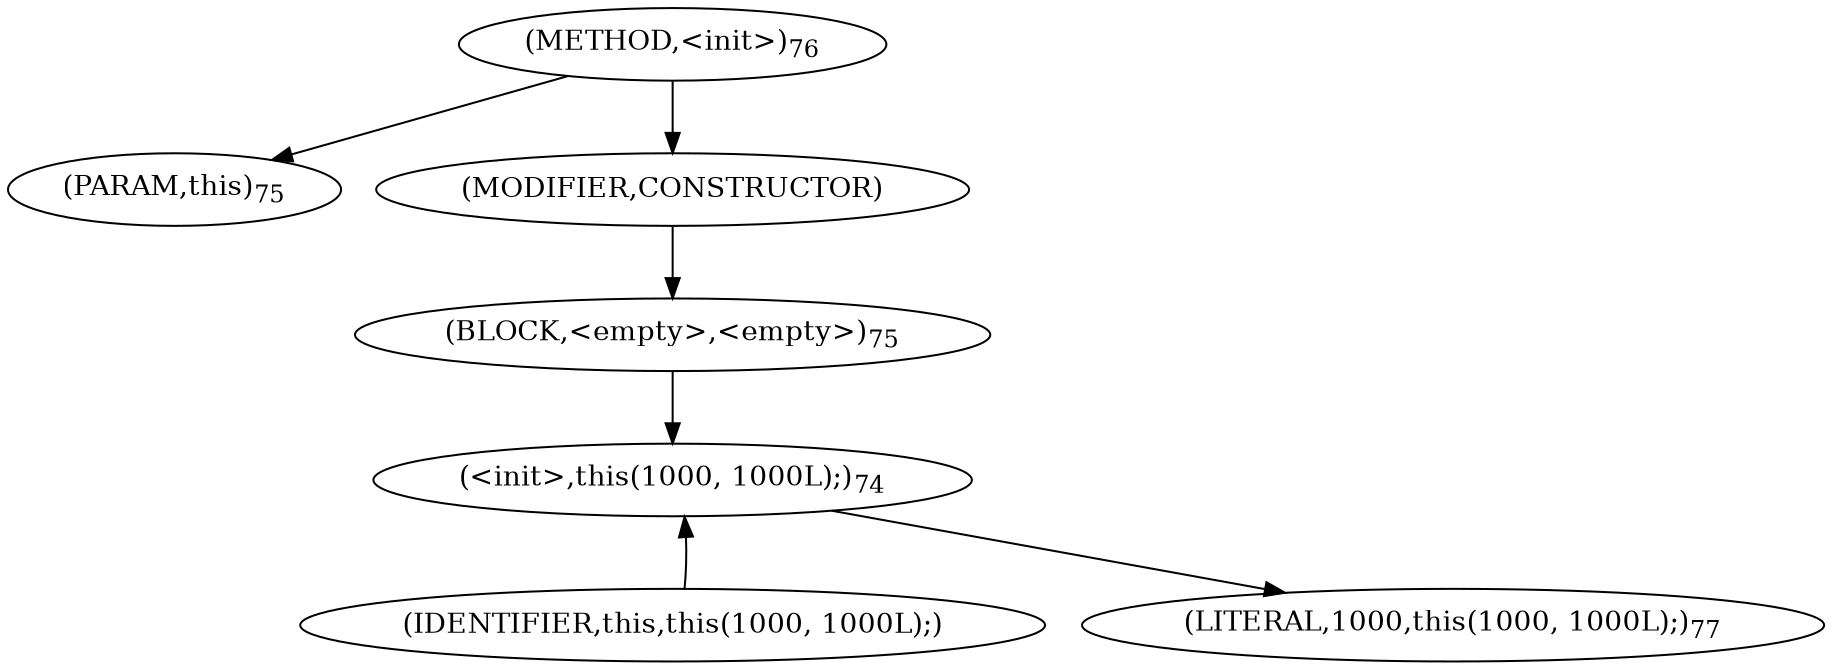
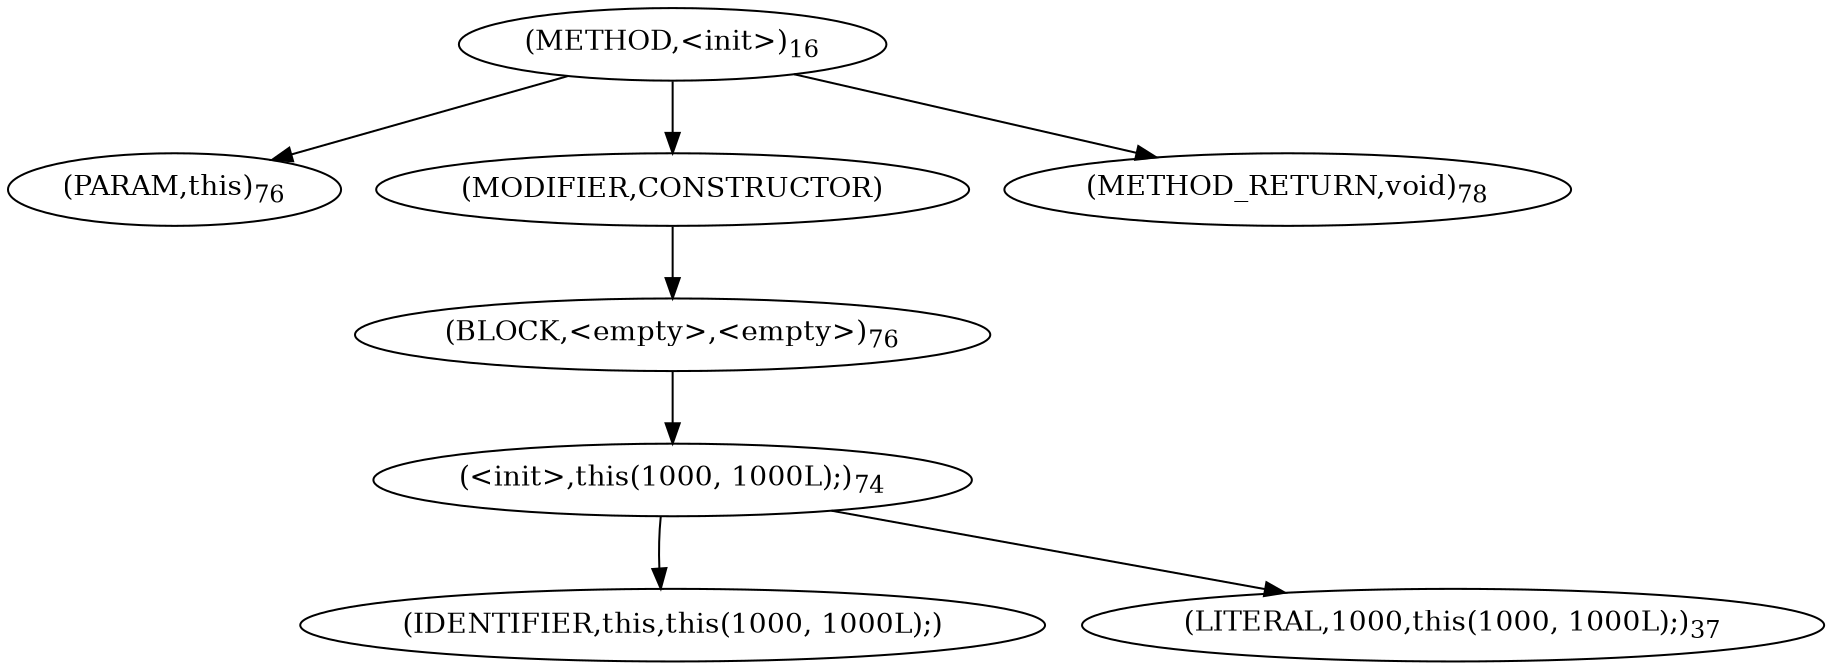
node "(METHOD,<init>)": text "76" -> "16"
node "(PARAM,this)": text "75" -> "76"
node "(METHOD_RETURN,void)": added
node "(BLOCK,<empty>,<empty>)": text "75" -> "76"
edge "(IDENTIFIER,this,this(1000, 1000L);)" -> "(<init>,this(1000, 1000L);)": reversed
node "(LITERAL,1000,this(1000, 1000L);)": text "77" -> "37"
